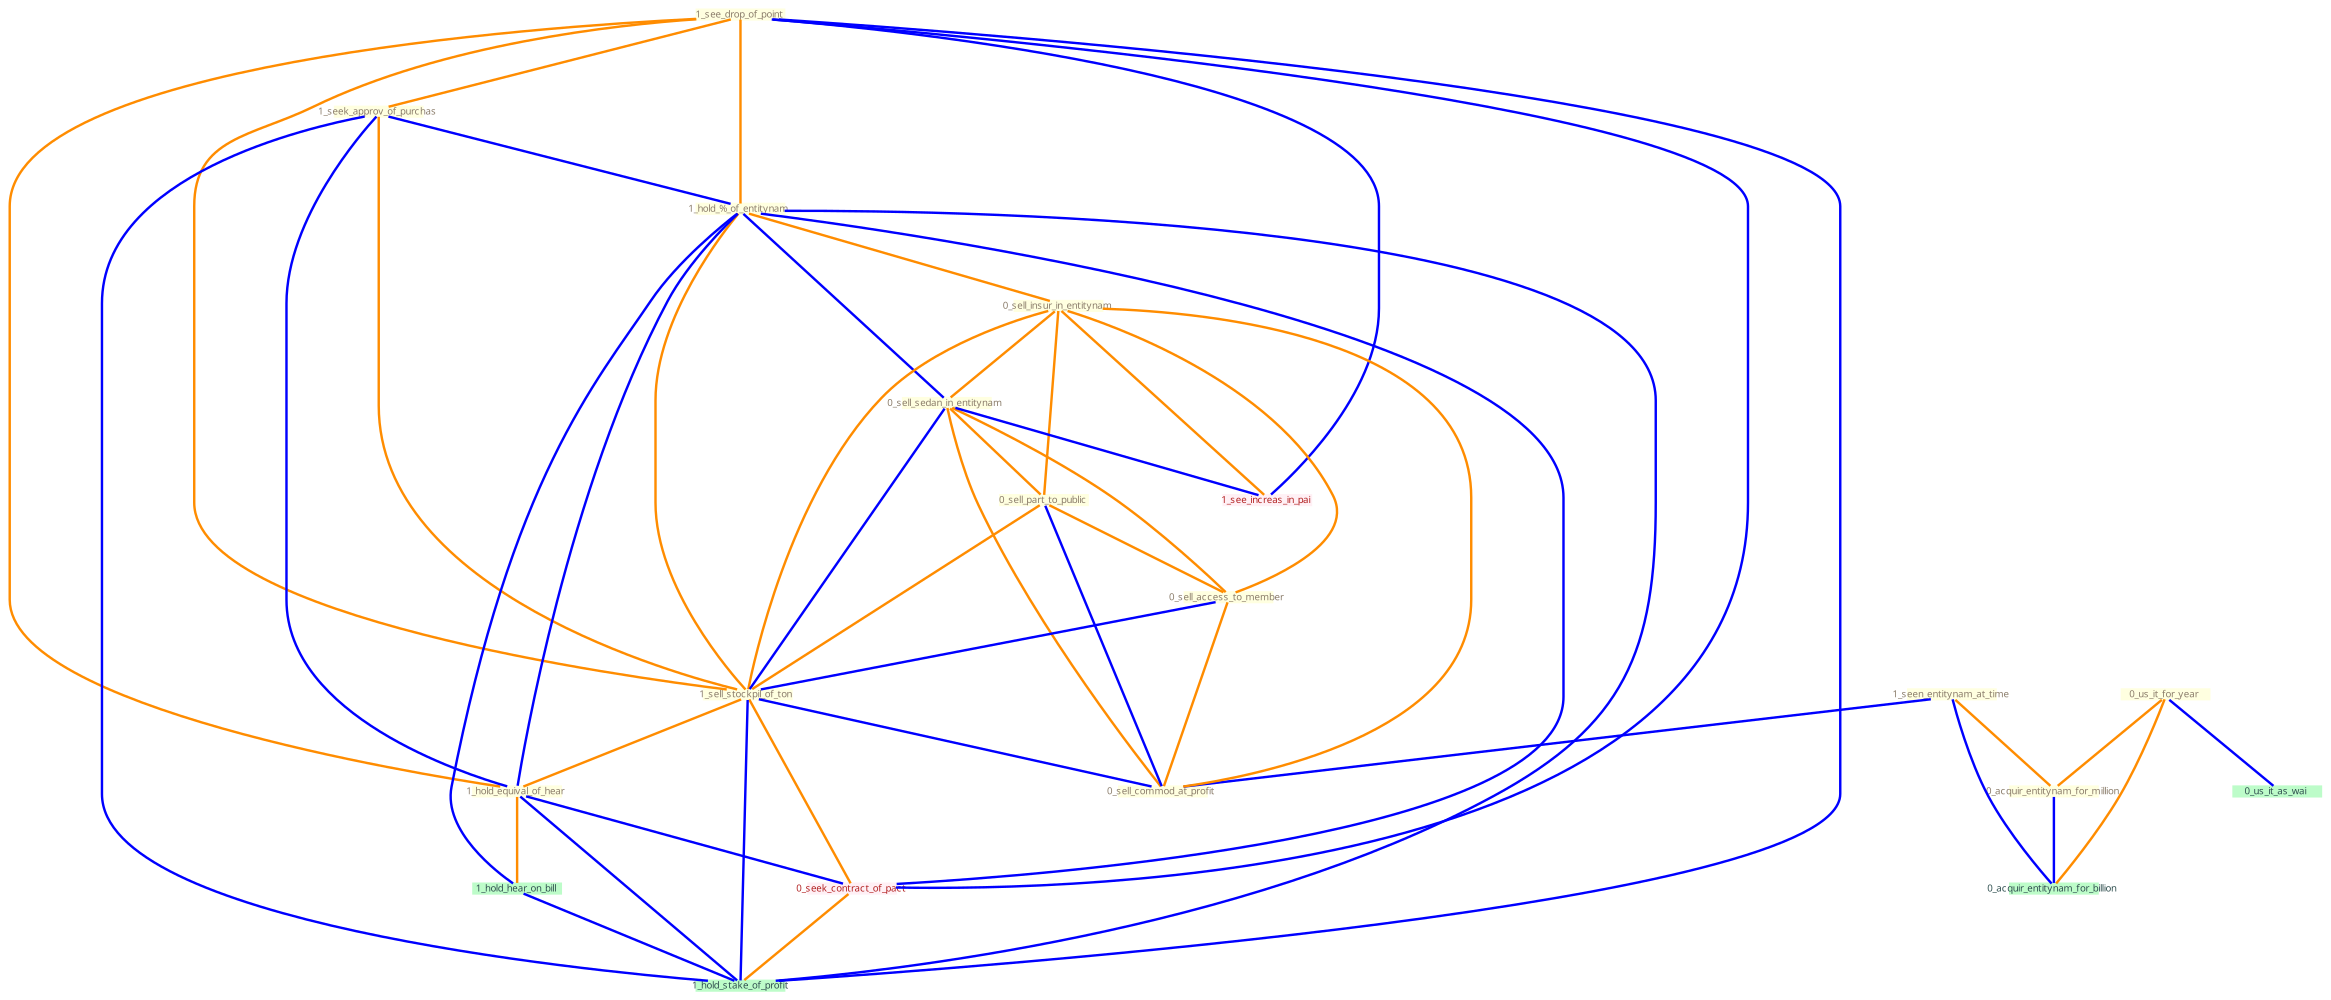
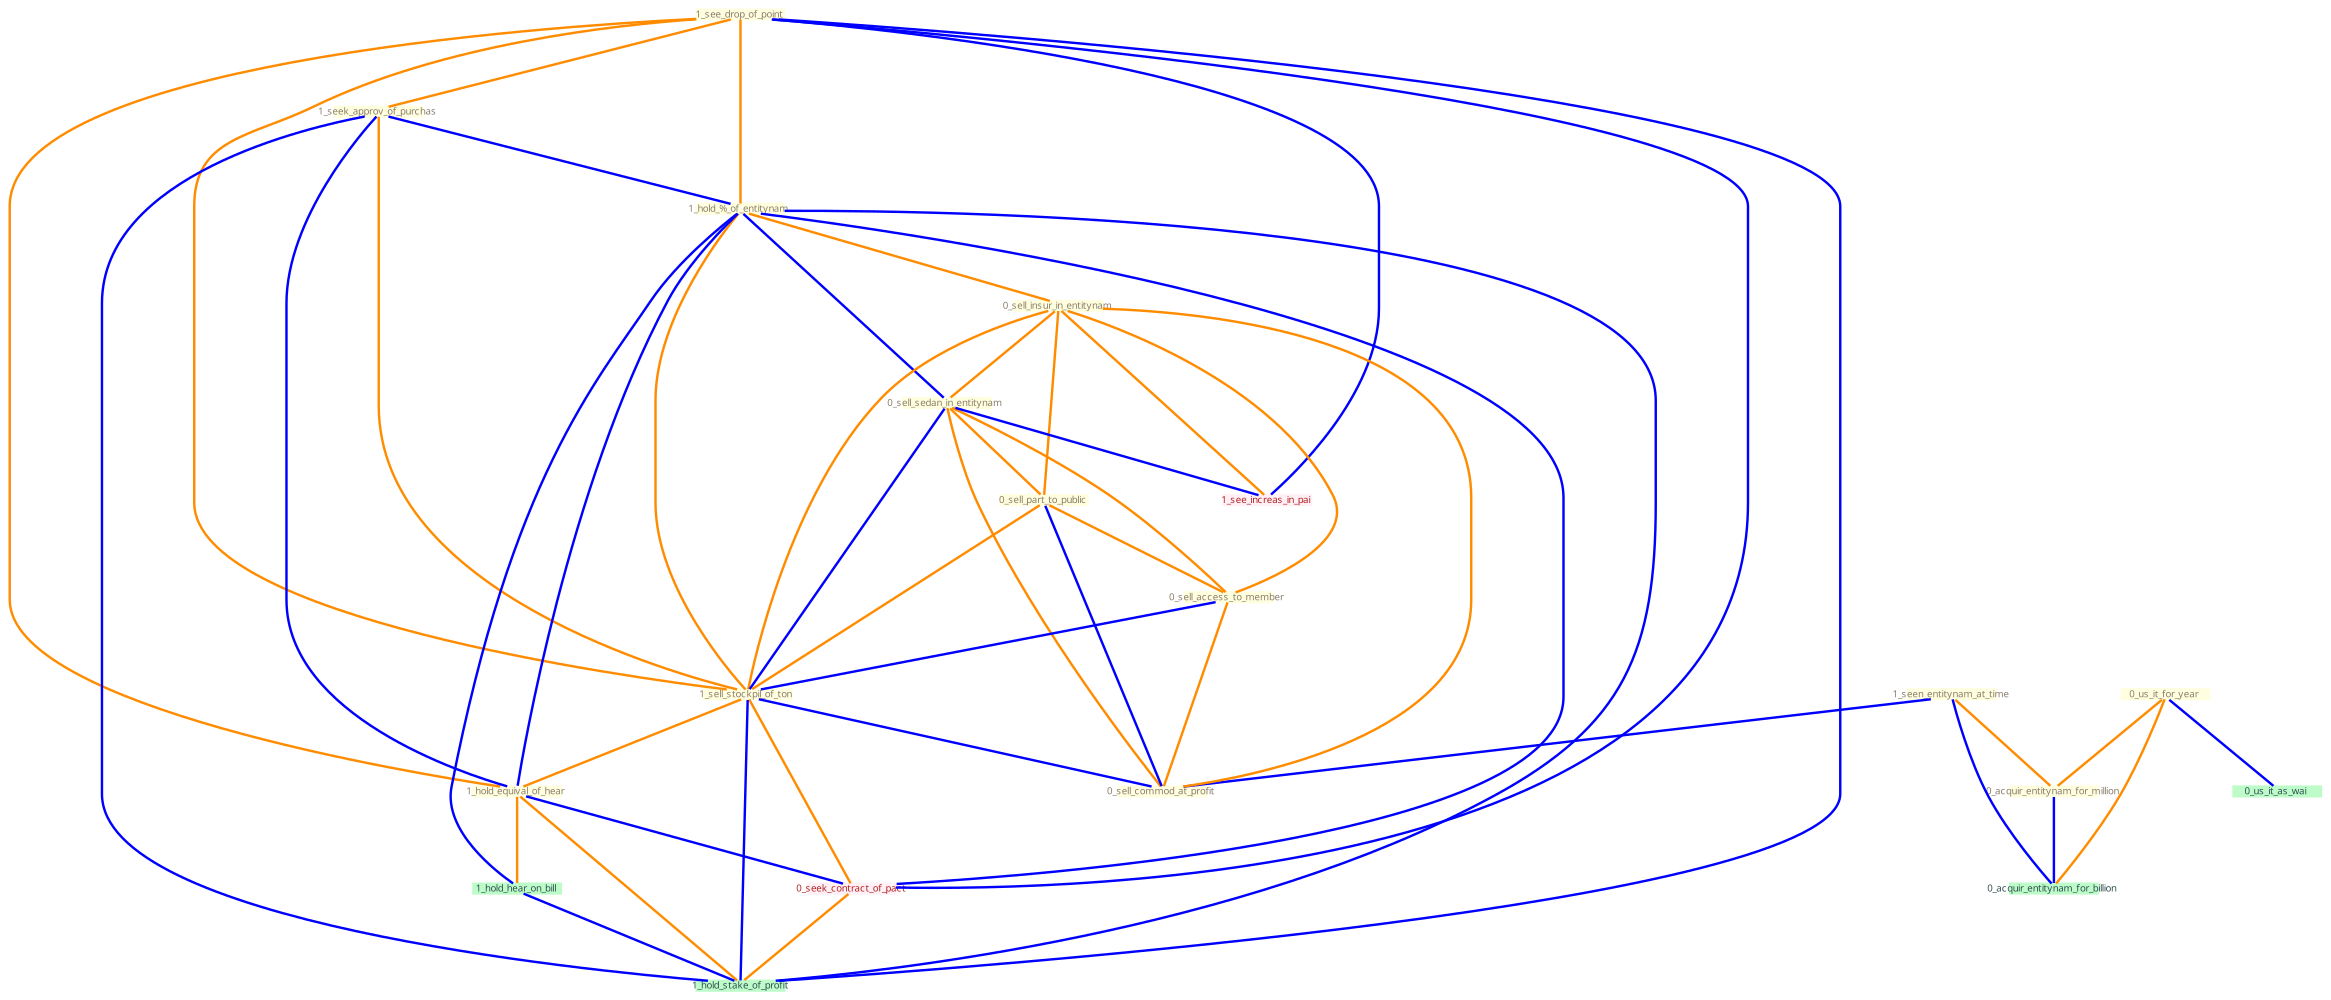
edge "1_hold_equival_of_hear" -- "1_hold_stake_of_profit": color blue -> darkorange
